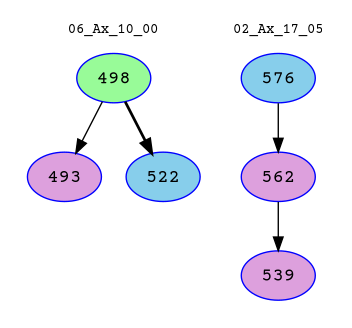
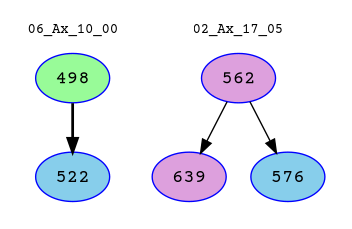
edge "576" -> "562": reversed
node "493": removed
node "539": label "539" -> "639"
